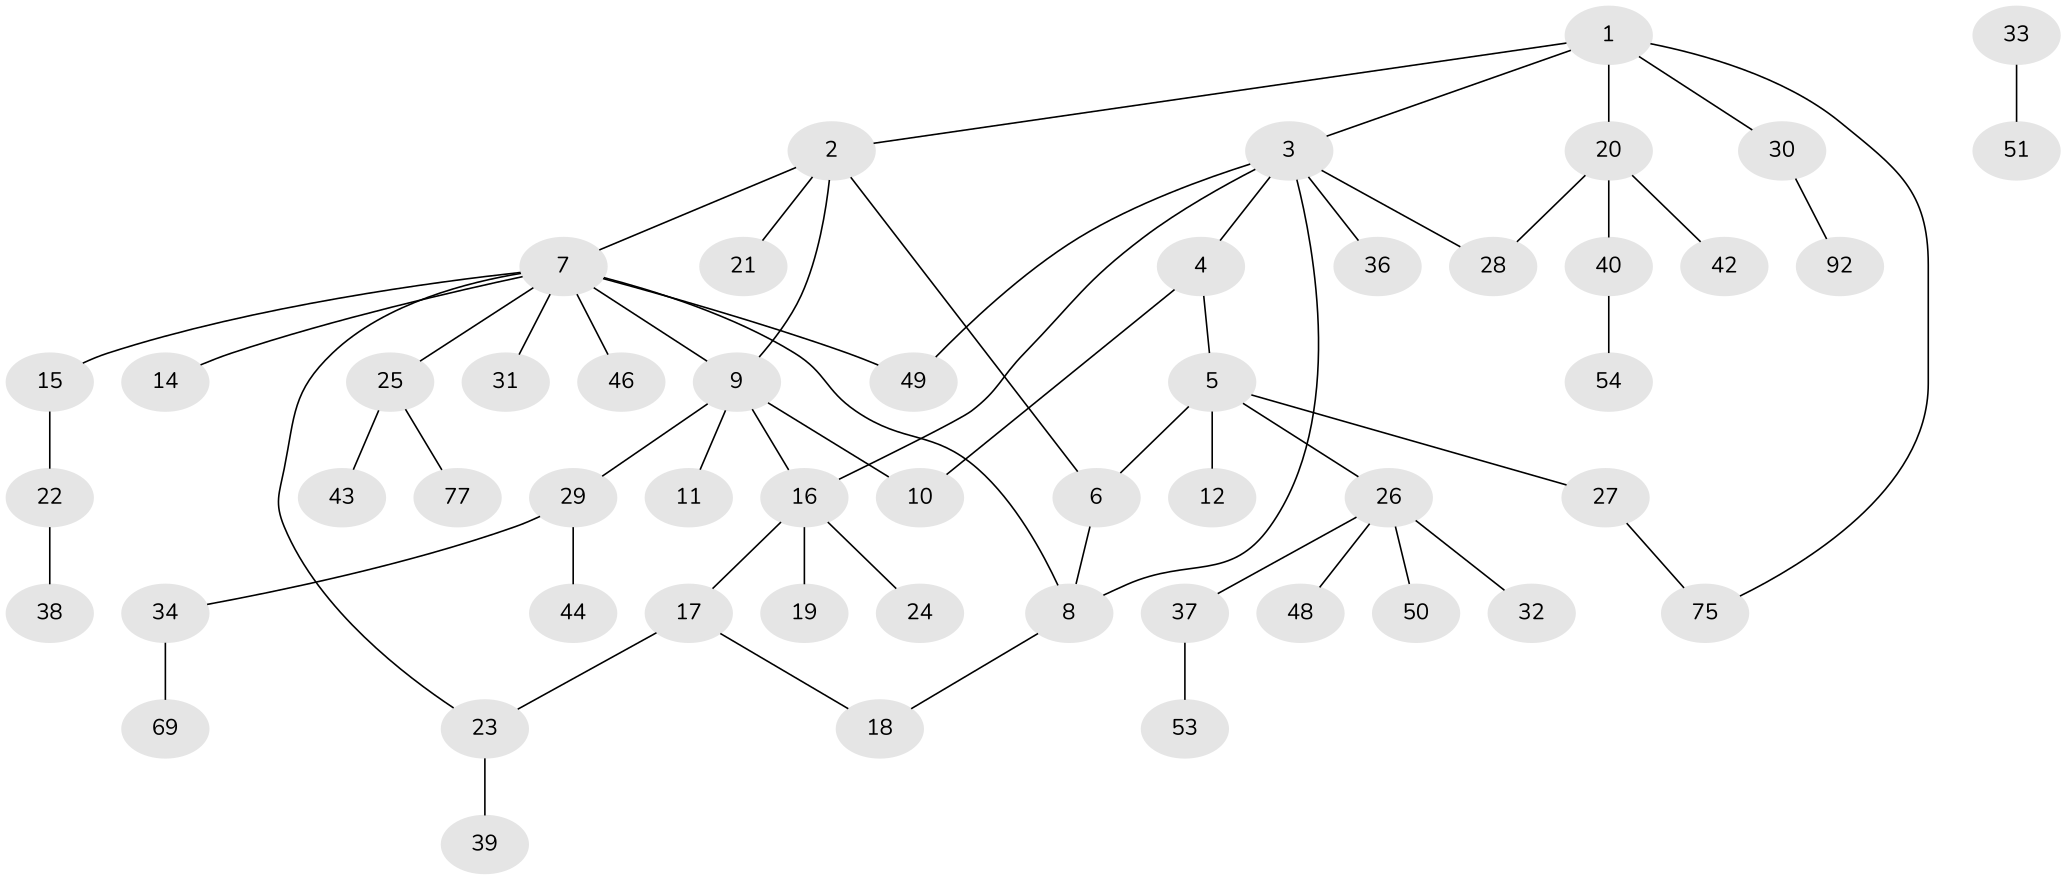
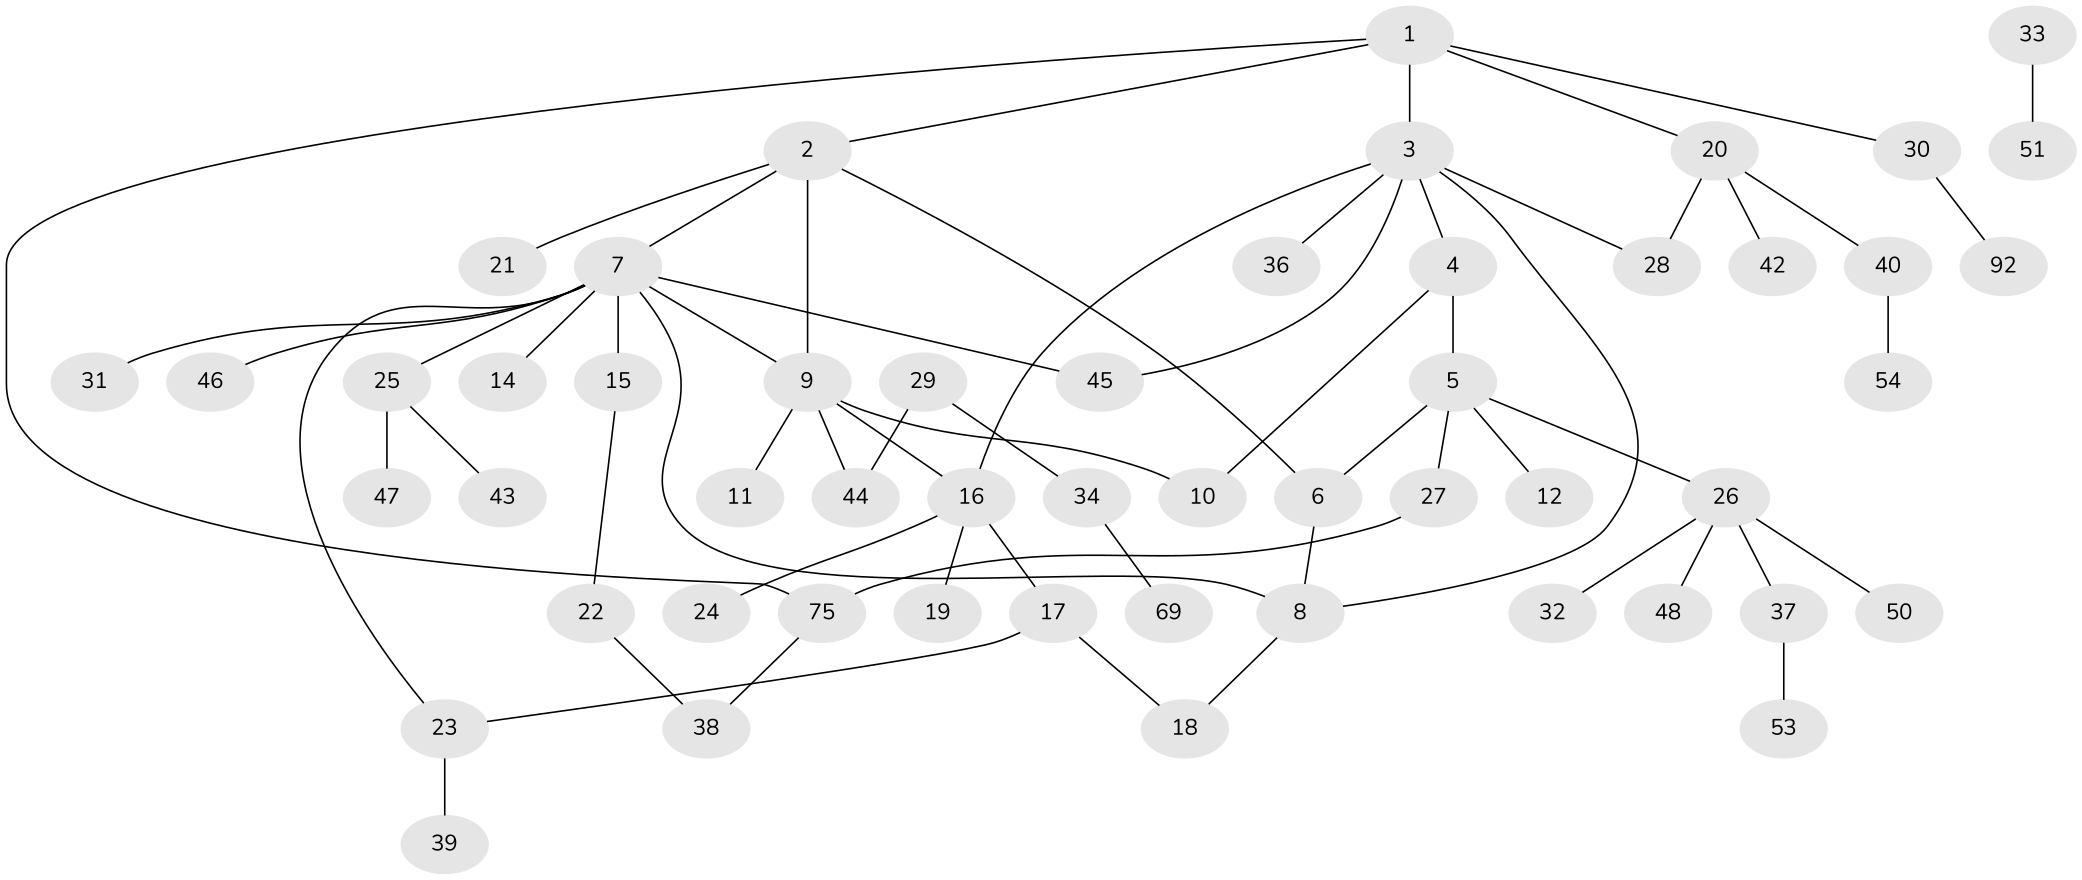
node "49": label "49" -> "45"
edge "9" -- "29": now "9" -- "44"
node "77": label "77" -> "47"
edge "75" -- "38": added
